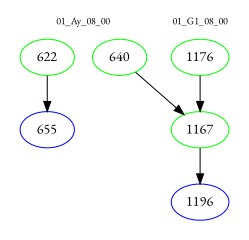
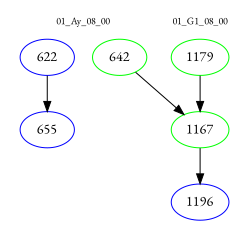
node "622": color green -> blue
node "640": label "640" -> "642"
node "1176": label "1176" -> "1179"
